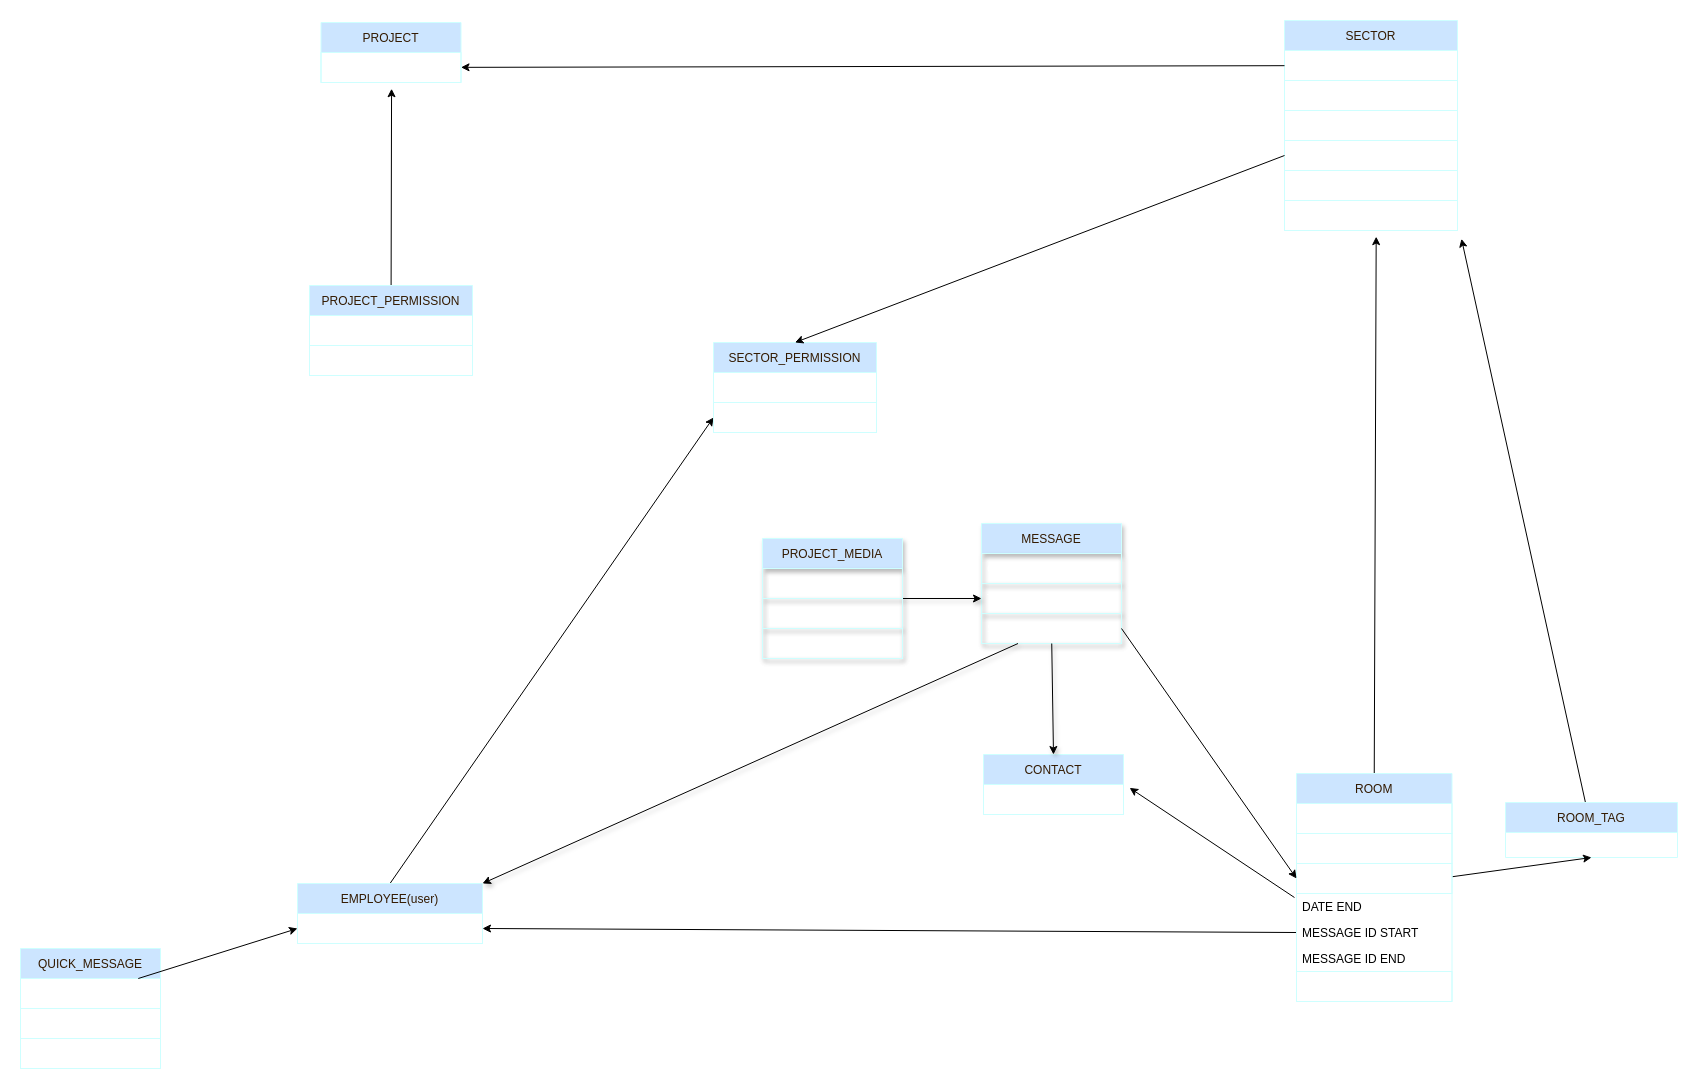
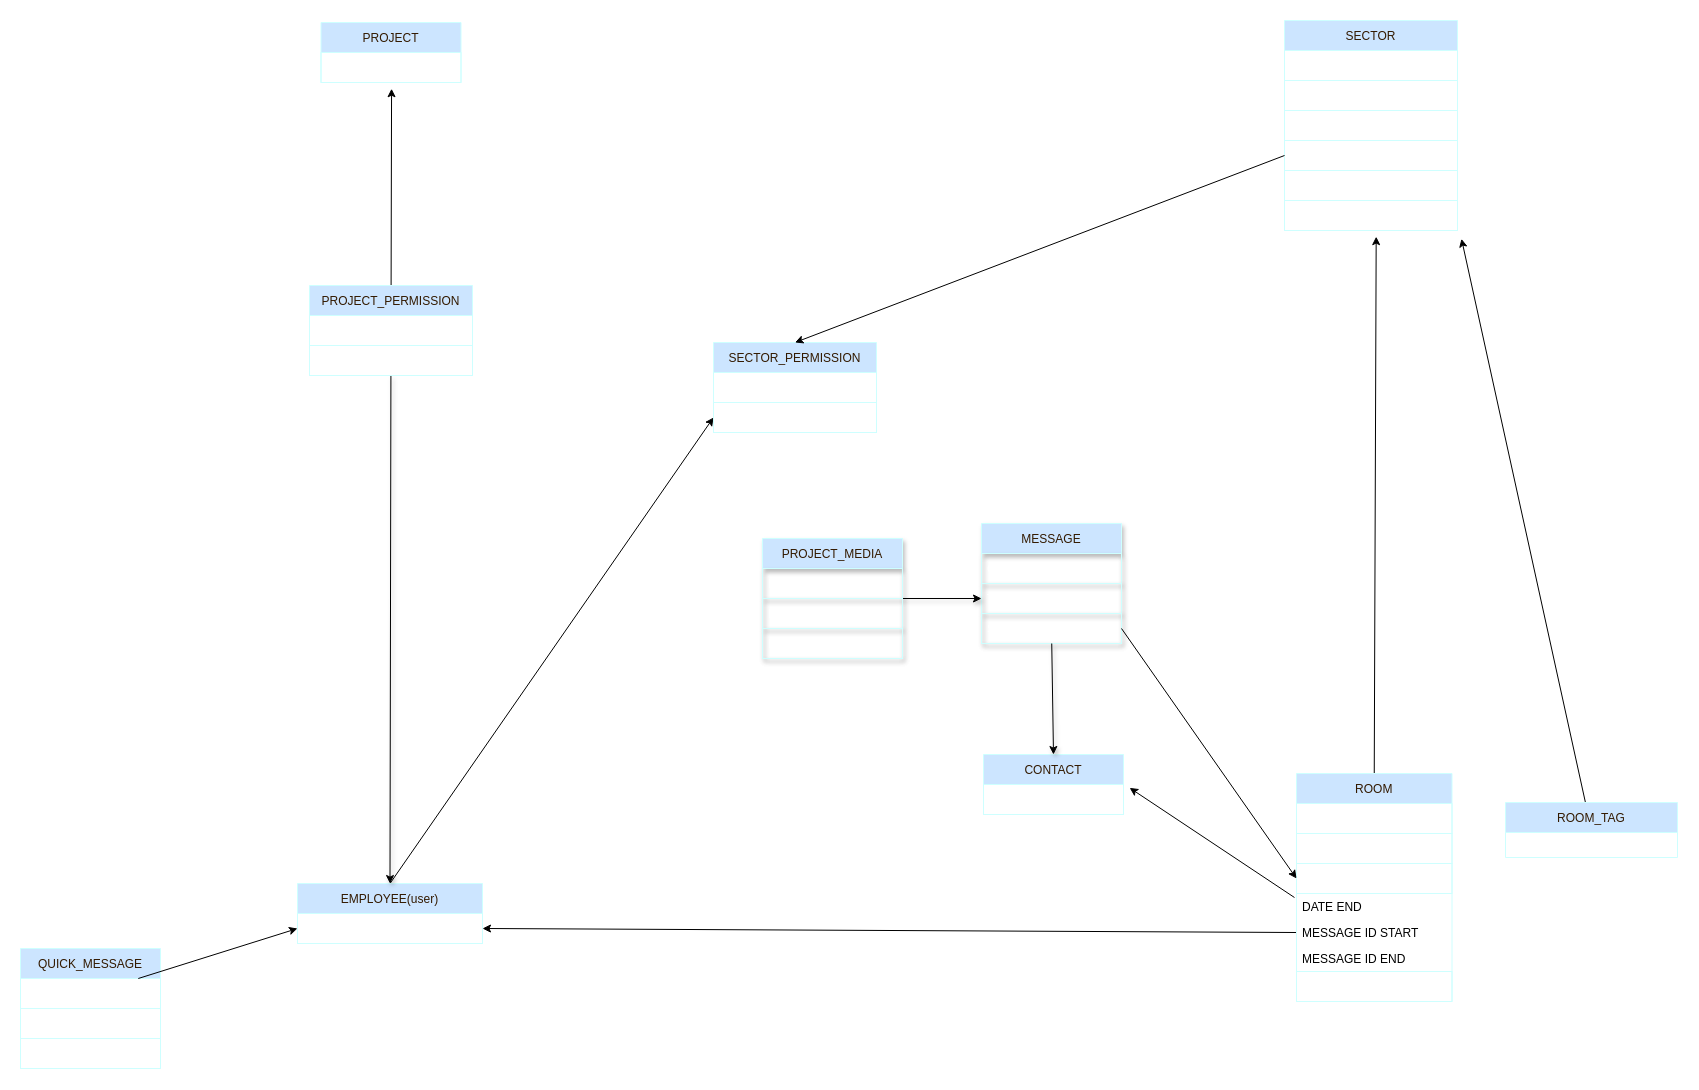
edge "name" -> "connect_project_pk": removed
edge "PROJECT_PERMISSION" -> "EMPLOYEE(user)": added
edge "SENDER(USER)" -> "EMPLOYEE(user)": removed
edge "ROOM" -> "ROOM_TAG": removed
